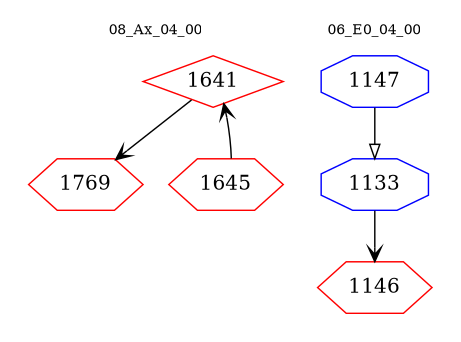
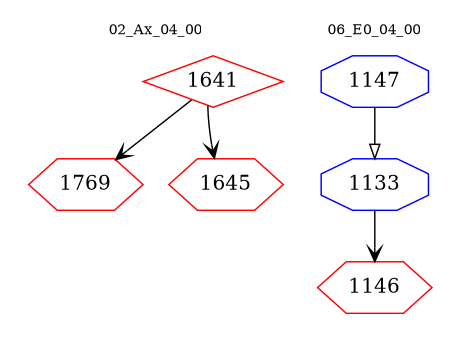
cluster "08_Ax_04_00": label "08_Ax_04_00" -> "02_Ax_04_00"
edge "1645" -> "1641": reversed
